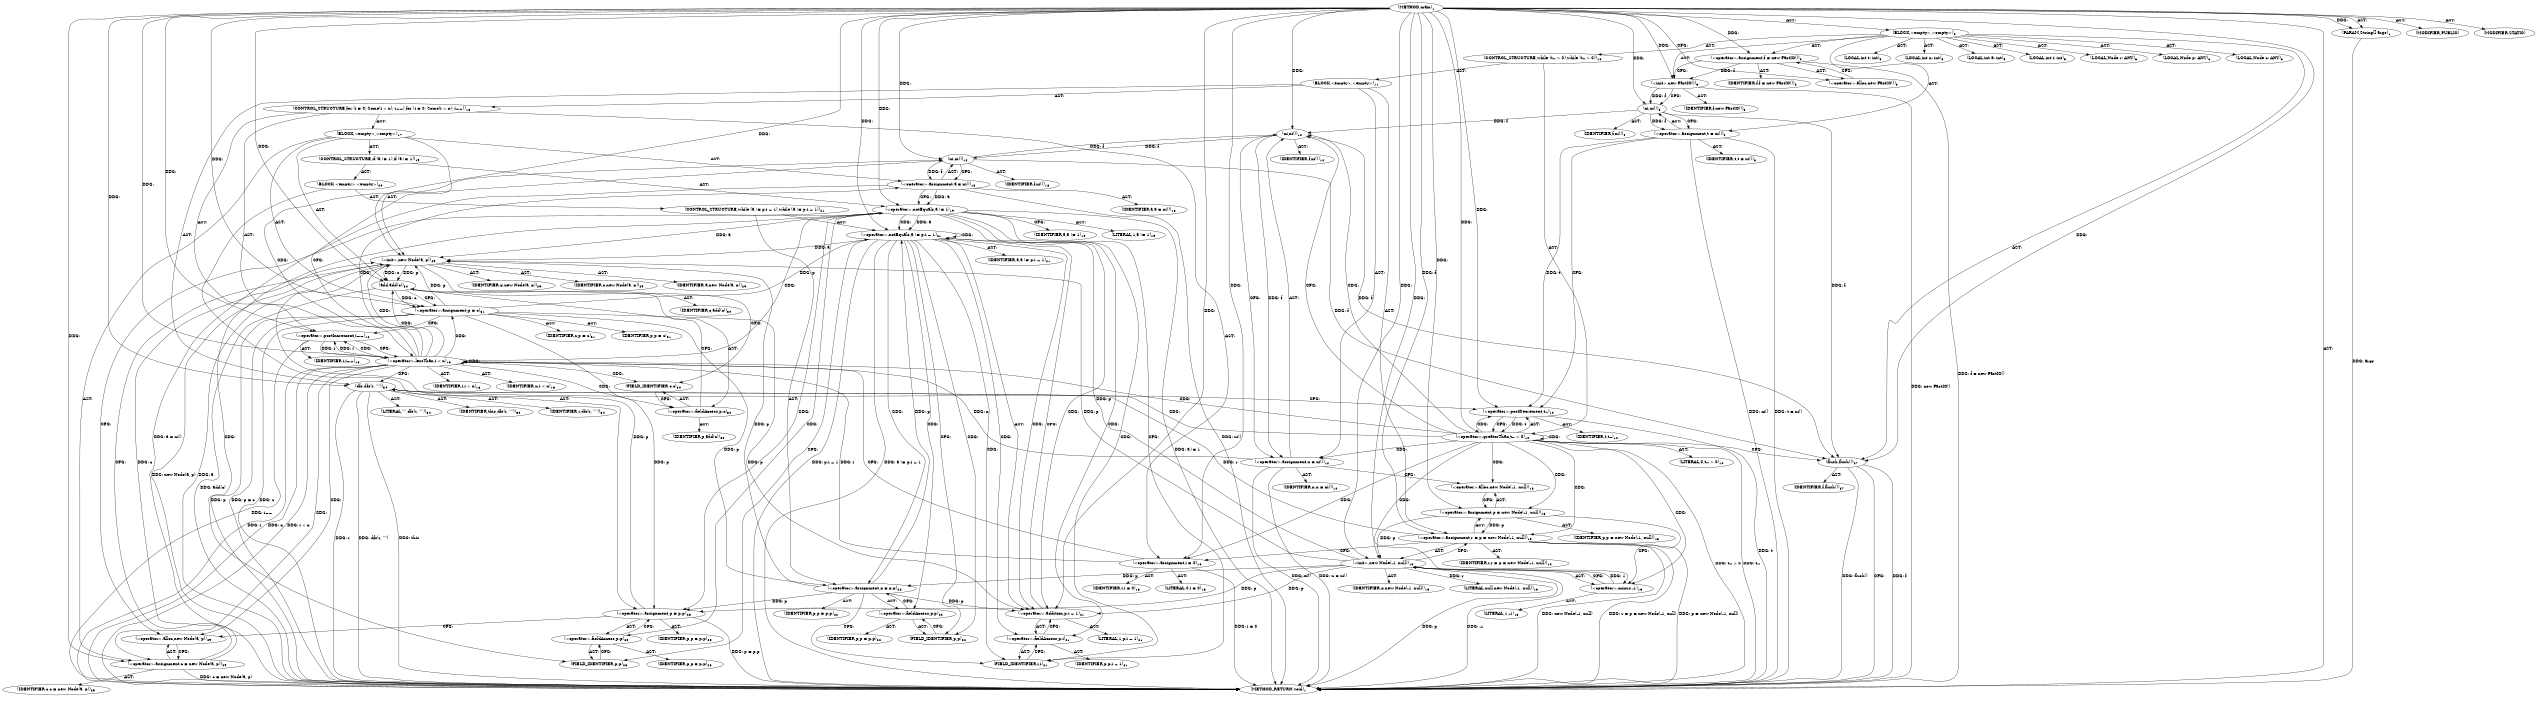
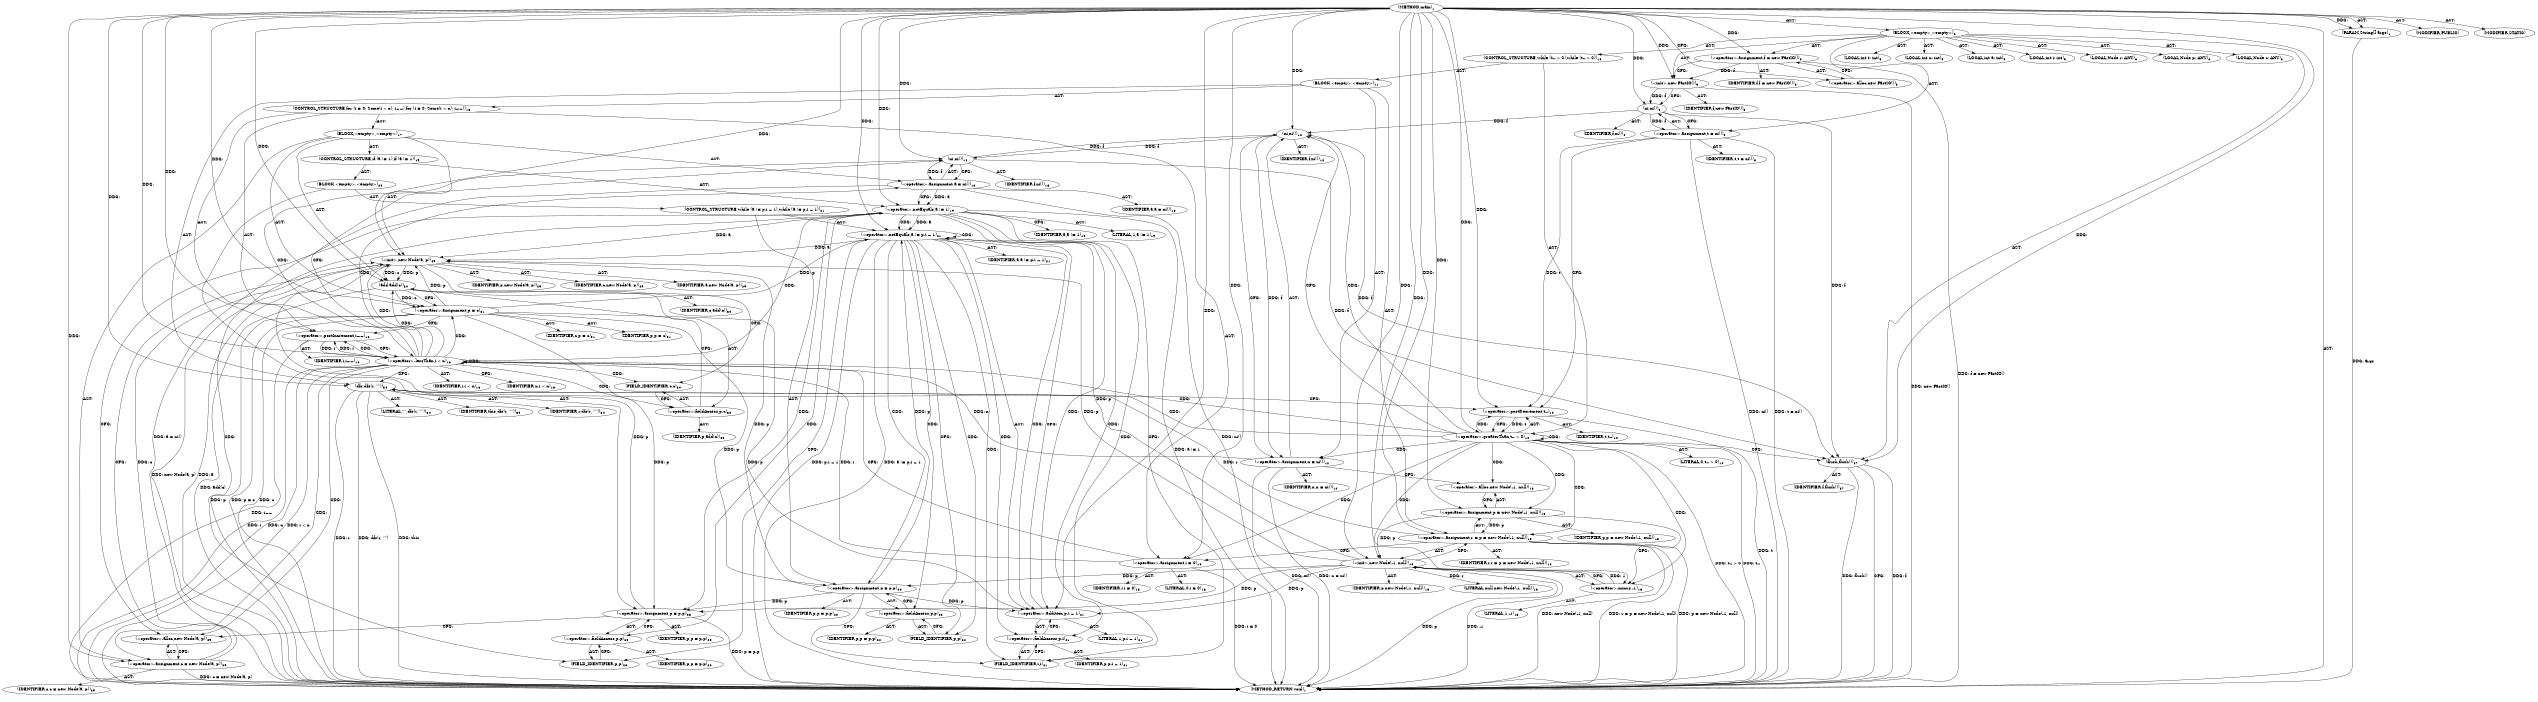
edge "(METHOD,main)" -> "(<operator>.assignment,r = p = new Node(-1, null))": label "DDG: f" -> "DDG: "
edge "(<operator>.lessThan,i < n)" -> "(IDENTIFIER,n,i < n)": label "AST: " -> "CFG: "
